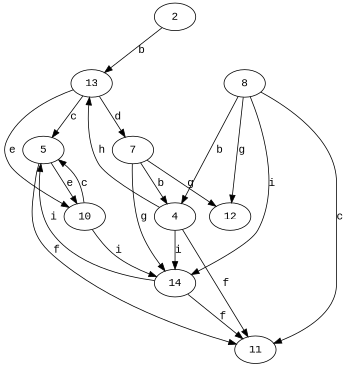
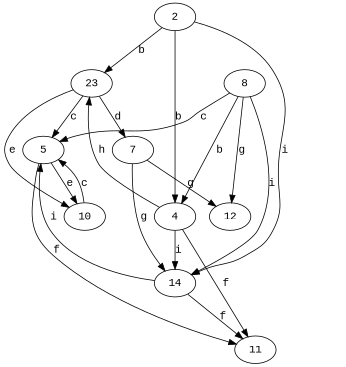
node "13": label "13" -> "23"
edge "7" -> "4": now "2" -> "4"
edge "8" -> "11": now "8" -> "5"
edge "10" -> "14": now "2" -> "14"
